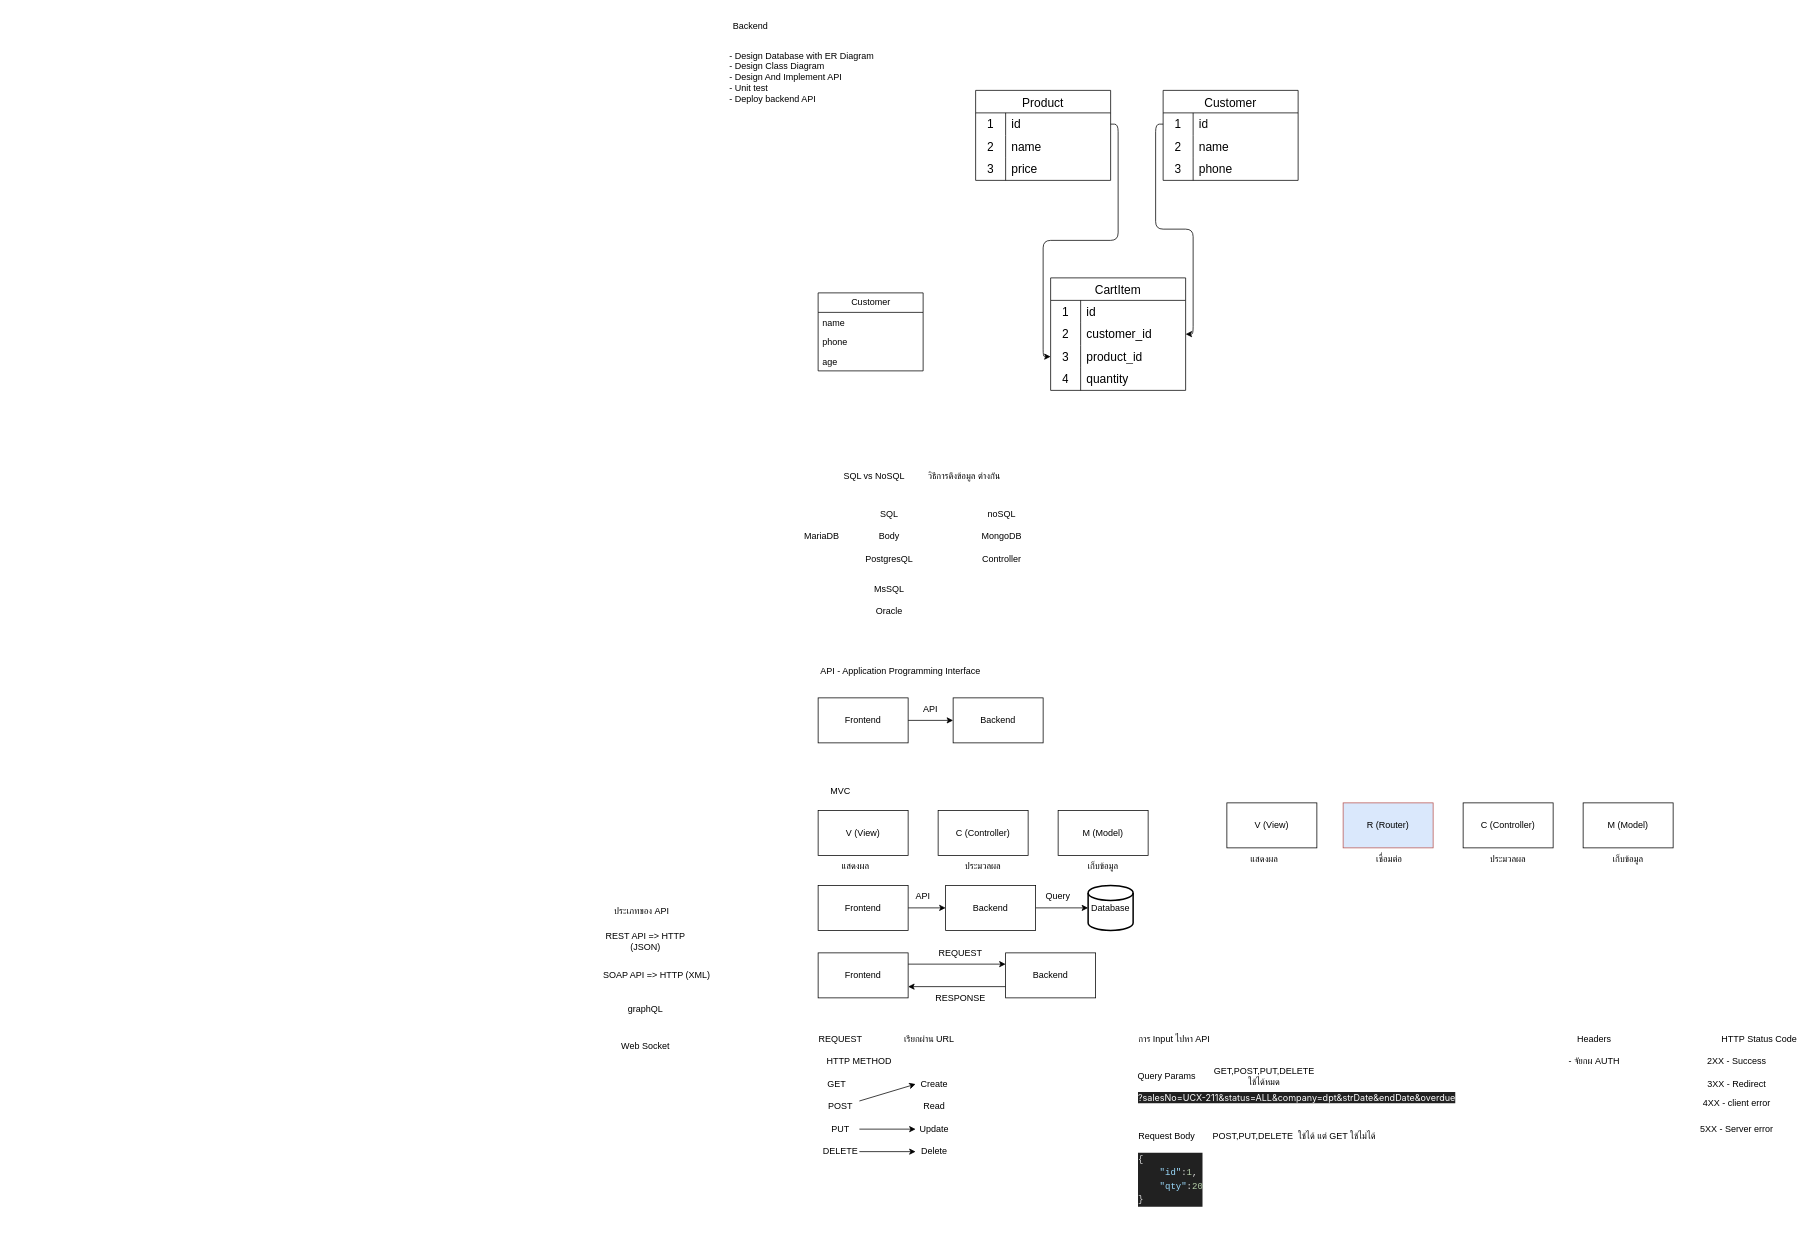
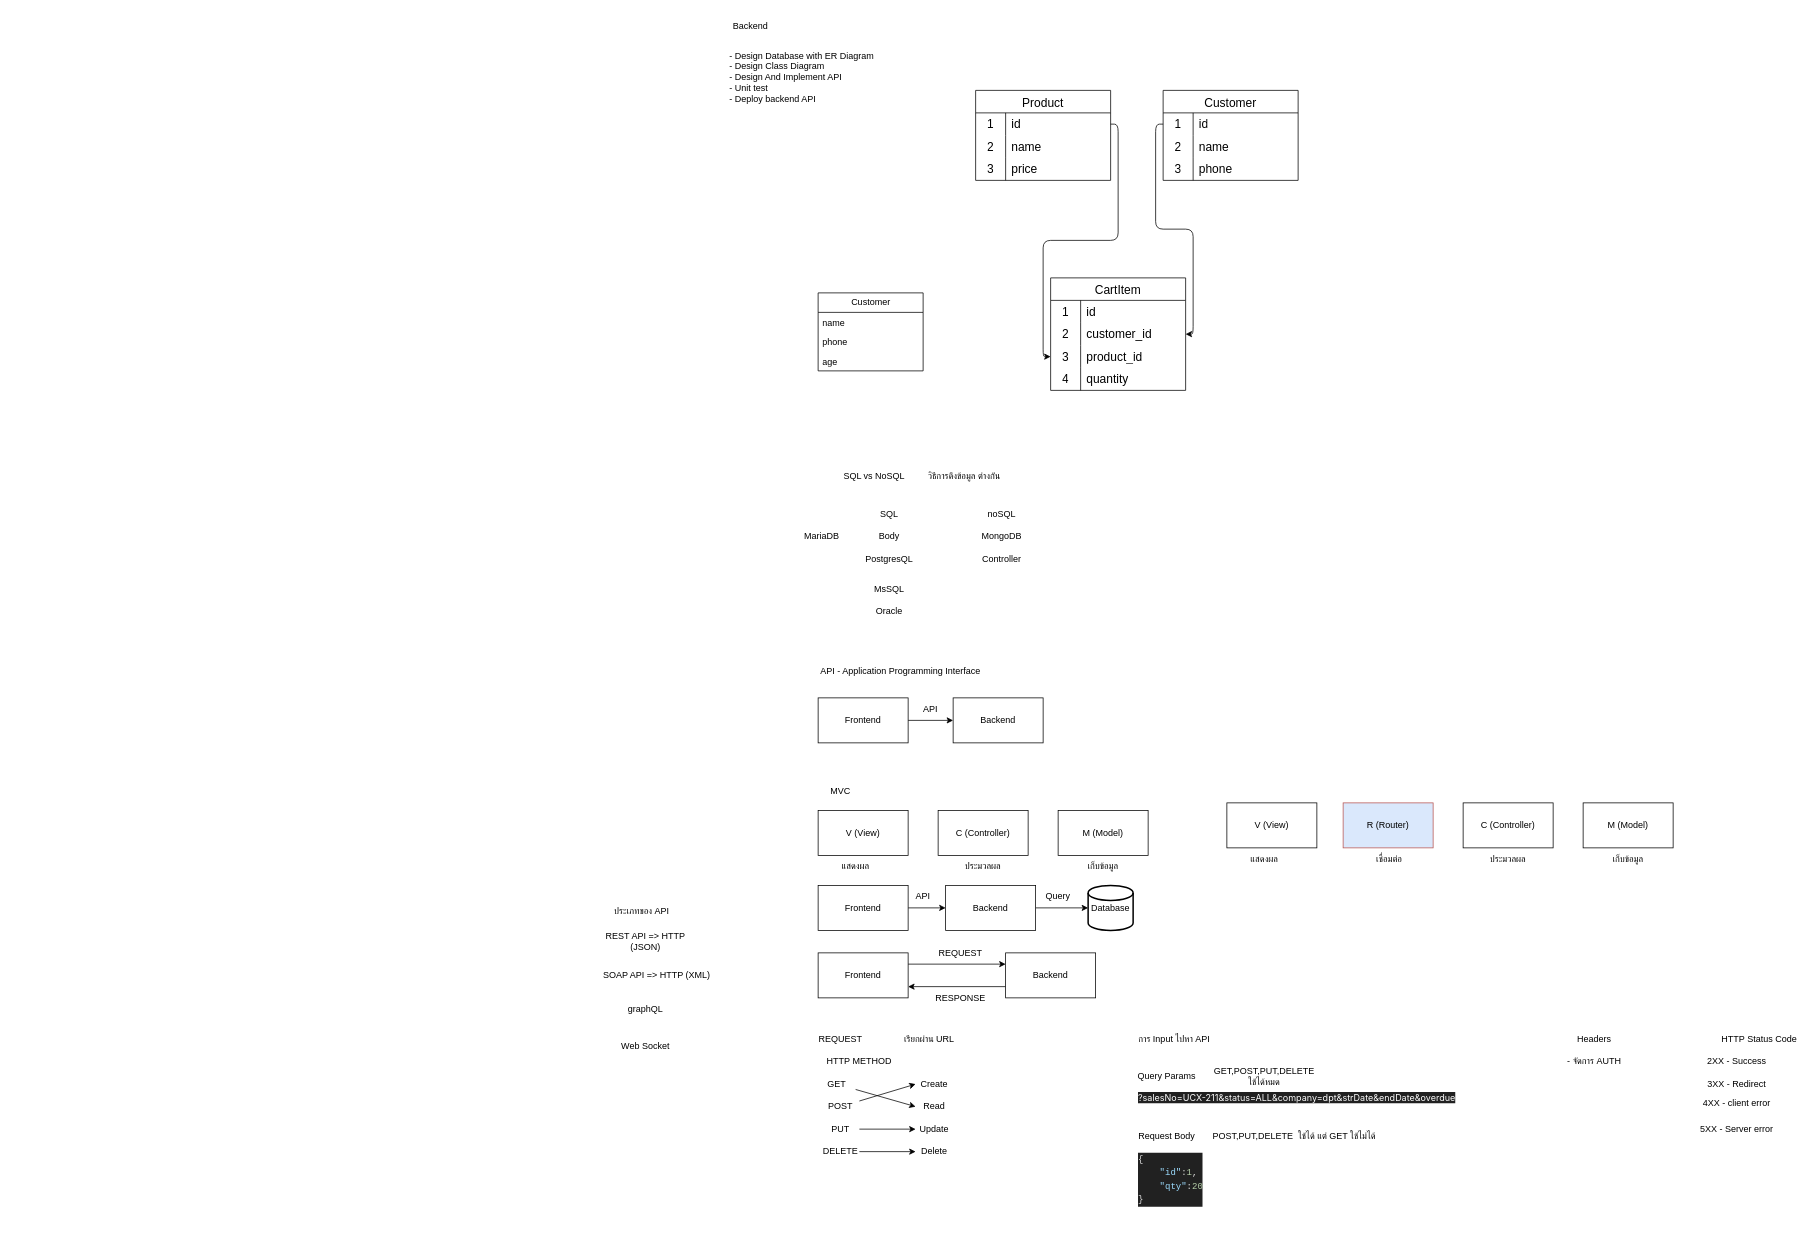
node "- จัยกผ AUTH": label "- จัยกผ AUTH" -> "- จัดการ AUTH"
edge "GET" -> "Read": added
